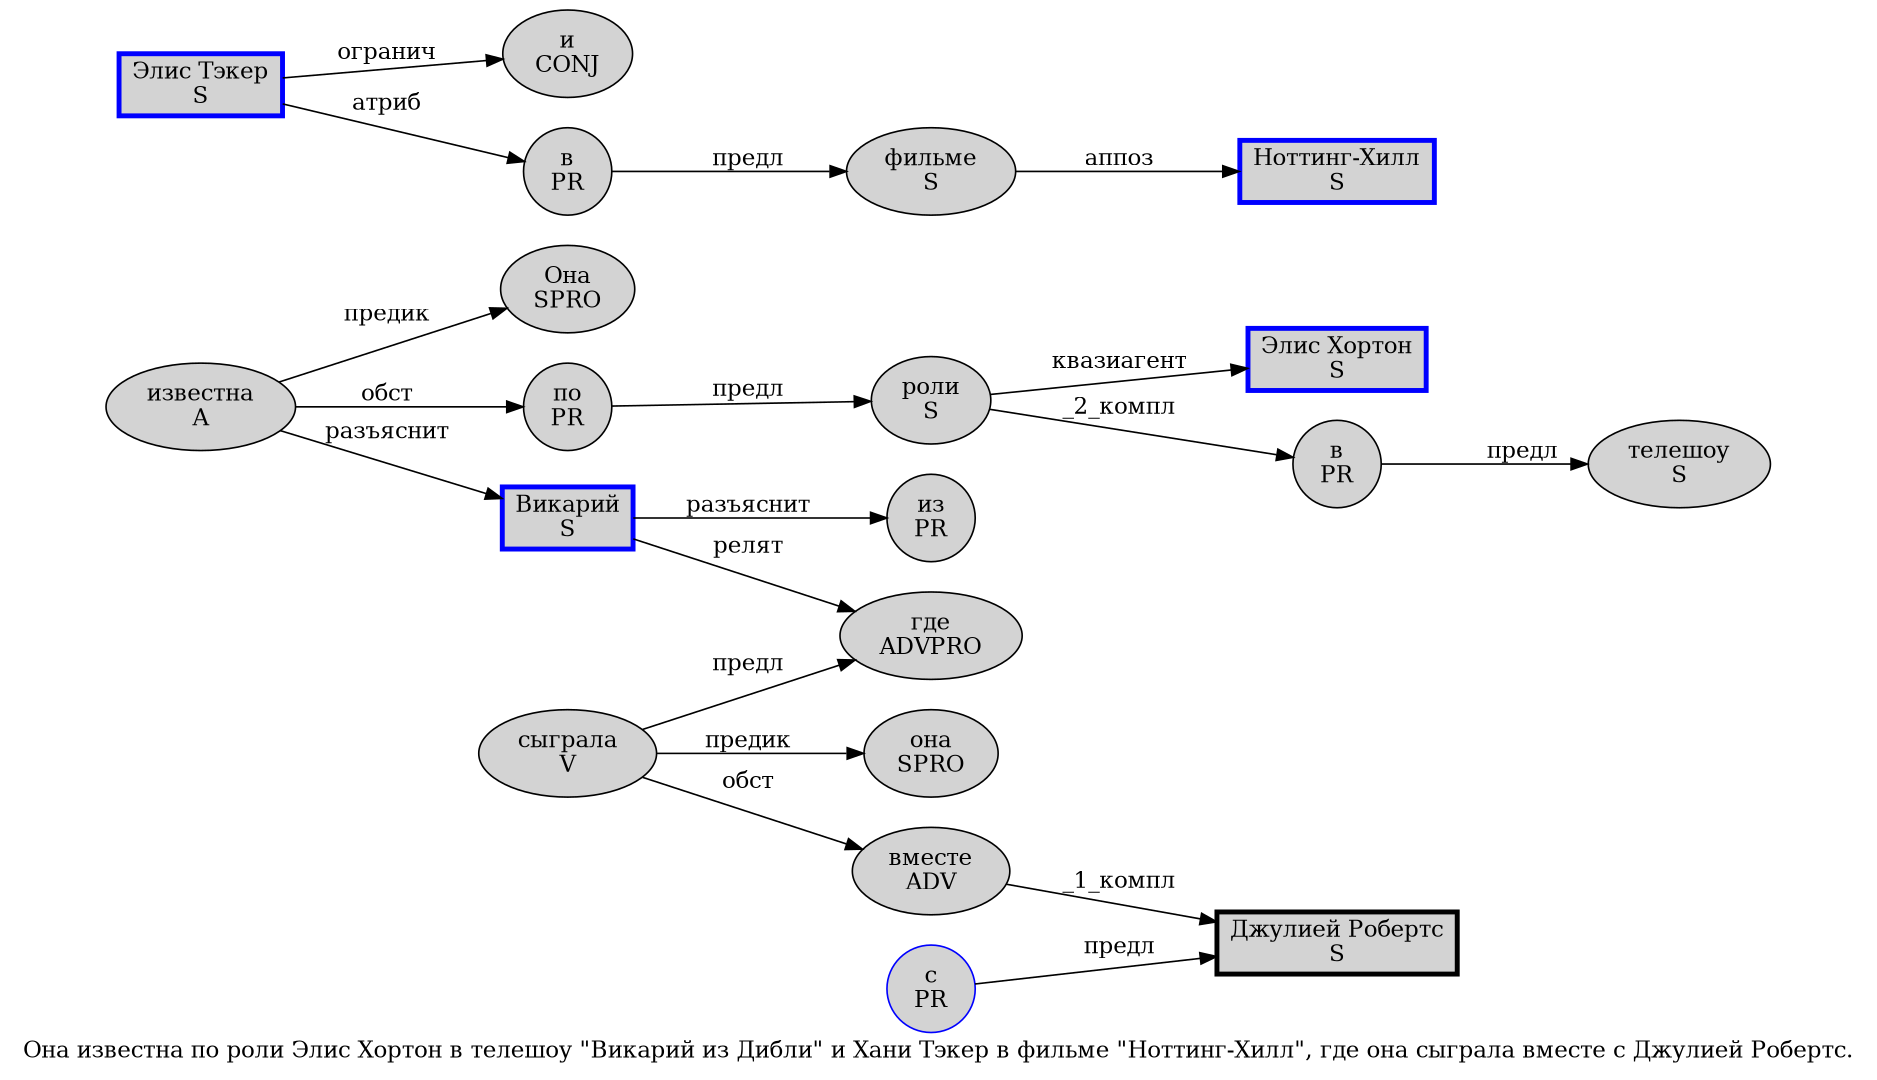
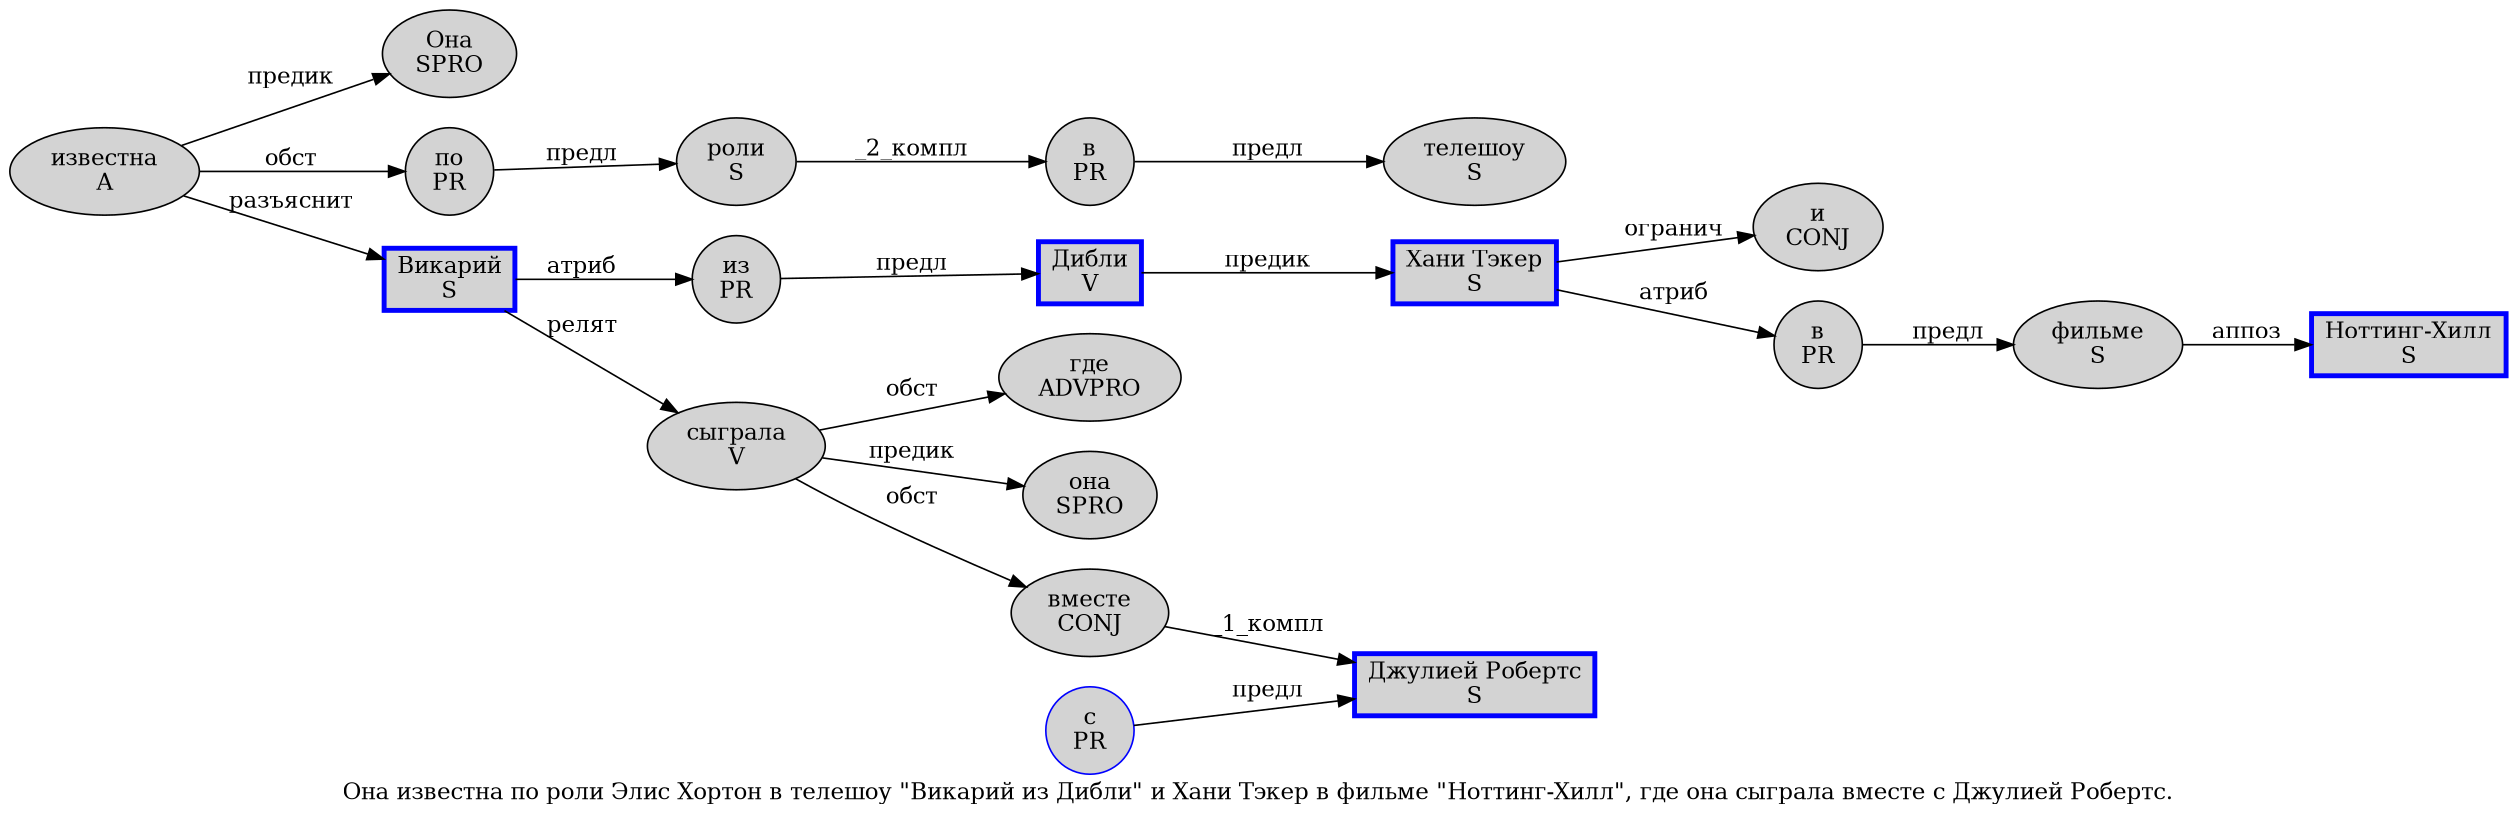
node "Элис Тэкер S": label "Элис Тэкер S" -> "Хани Тэкер S"
node "Дибли V": added
node "Элис Хортон S": removed
edge "Викарий S" -> "из PR": label "разъяснит" -> "атриб"
edge "Викарий S" -> "где ADVPRO": now "Викарий S" -> "сыграла V"
edge "сыграла V" -> "где ADVPRO": label "предл" -> "обст"
node "вместе ADV": label "вместе ADV" -> "вместе CONJ"
node "Джулией Робертс S": color black -> blue
